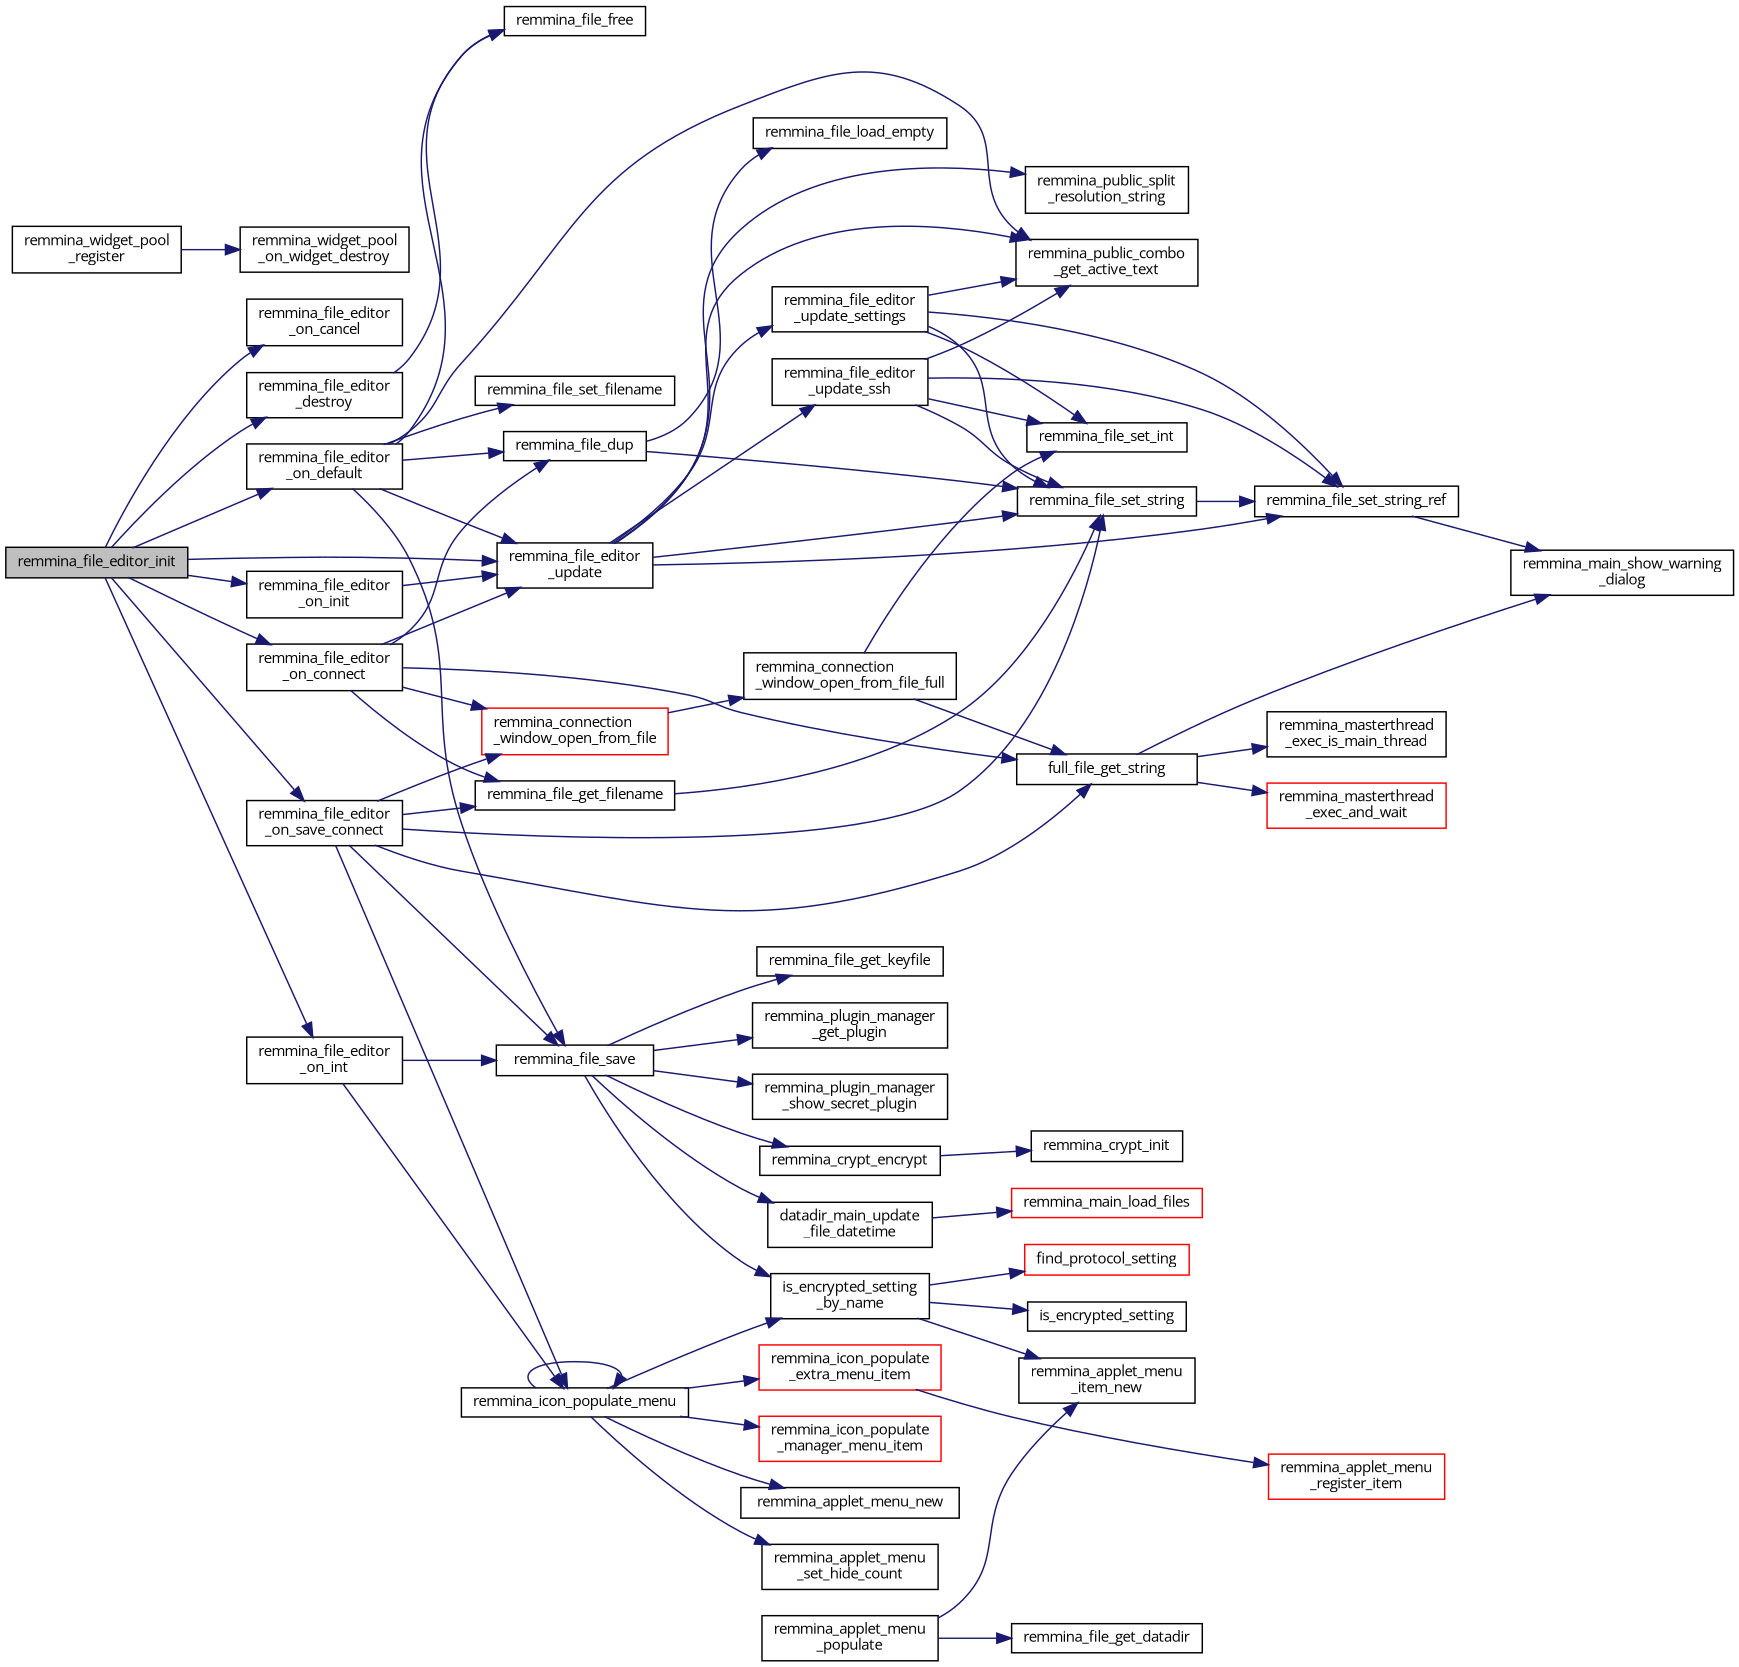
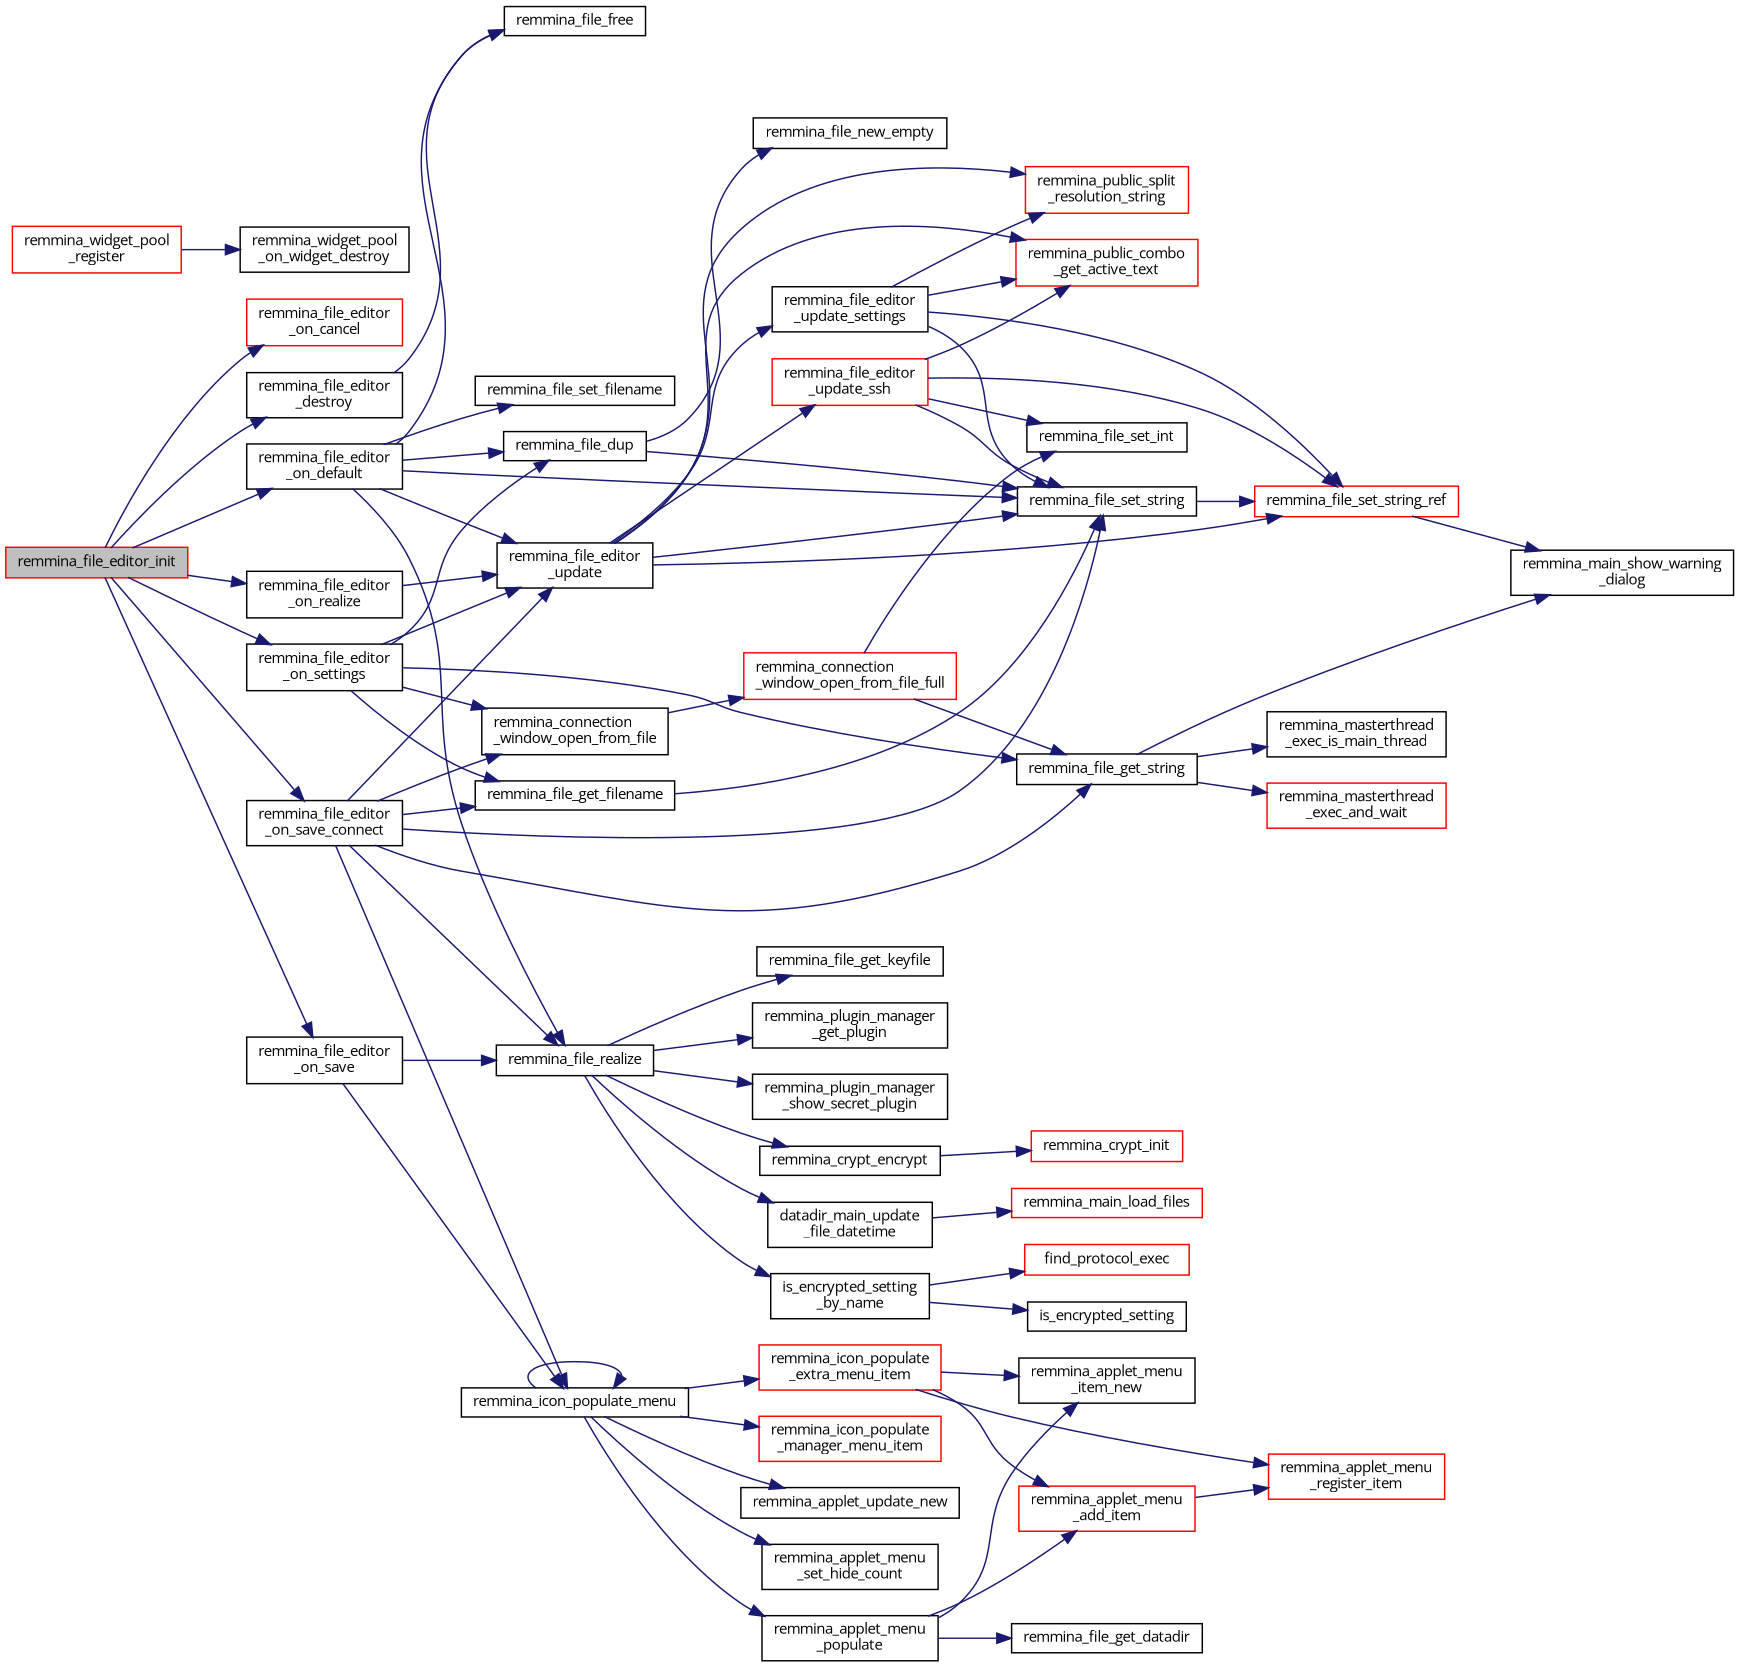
edge "remmina_file_editor _on_default" -> "remmina_public_combo _get_active_text": now "remmina_file_editor _on_default" -> "remmina_file_set_string"
node "remmina_file_load_empty": label "remmina_file_load_empty" -> "remmina_file_new_empty"
node "remmina_public_split _resolution_string": color black -> red
node "remmina_widget_pool _register": color black -> red
node "remmina_public_combo _get_active_text": color black -> red
node "remmina_file_editor _on_cancel": color black -> red
edge "remmina_file_editor _update_settings" -> "remmina_file_set_int": now "remmina_file_editor _update_settings" -> "remmina_public_split _resolution_string"
node "remmina_file_editor _update_ssh": color black -> red
node "remmina_file_set_string_ref": color black -> red
edge "remmina_file_editor_init" -> "remmina_file_editor _update": now "remmina_file_editor _on_save_connect" -> "remmina_file_editor _update"
node "remmina_file_editor_init": color black -> red
node "remmina_file_editor _on_init": label "remmina_file_editor _on_init" -> "remmina_file_editor _on_realize"
node "remmina_file_editor _on_connect": label "remmina_file_editor _on_connect" -> "remmina_file_editor _on_settings"
node "remmina_connection _window_open_from_file_full": color black -> red
node "remmina_connection _window_open_from_file": color red -> black
node "full_file_get_string": label "full_file_get_string" -> "remmina_file_get_string"
node "remmina_file_editor _on_int": label "remmina_file_editor _on_int" -> "remmina_file_editor _on_save"
node "remmina_file_save": label "remmina_file_save" -> "remmina_file_realize"
node "remmina_crypt_init": color black -> red
node "find_protocol_setting": label "find_protocol_setting" -> "find_protocol_exec"
edge "is_encrypted_setting _by_name" -> "remmina_applet_menu _item_new": now "remmina_icon_populate _extra_menu_item" -> "remmina_applet_menu _item_new"
edge "remmina_icon_populate_menu" -> "is_encrypted_setting _by_name": now "remmina_icon_populate_menu" -> "remmina_applet_menu _populate"
node "remmina_applet_menu_new": label "remmina_applet_menu_new" -> "remmina_applet_update_new"
node "remmina_applet_menu _add_item": added
